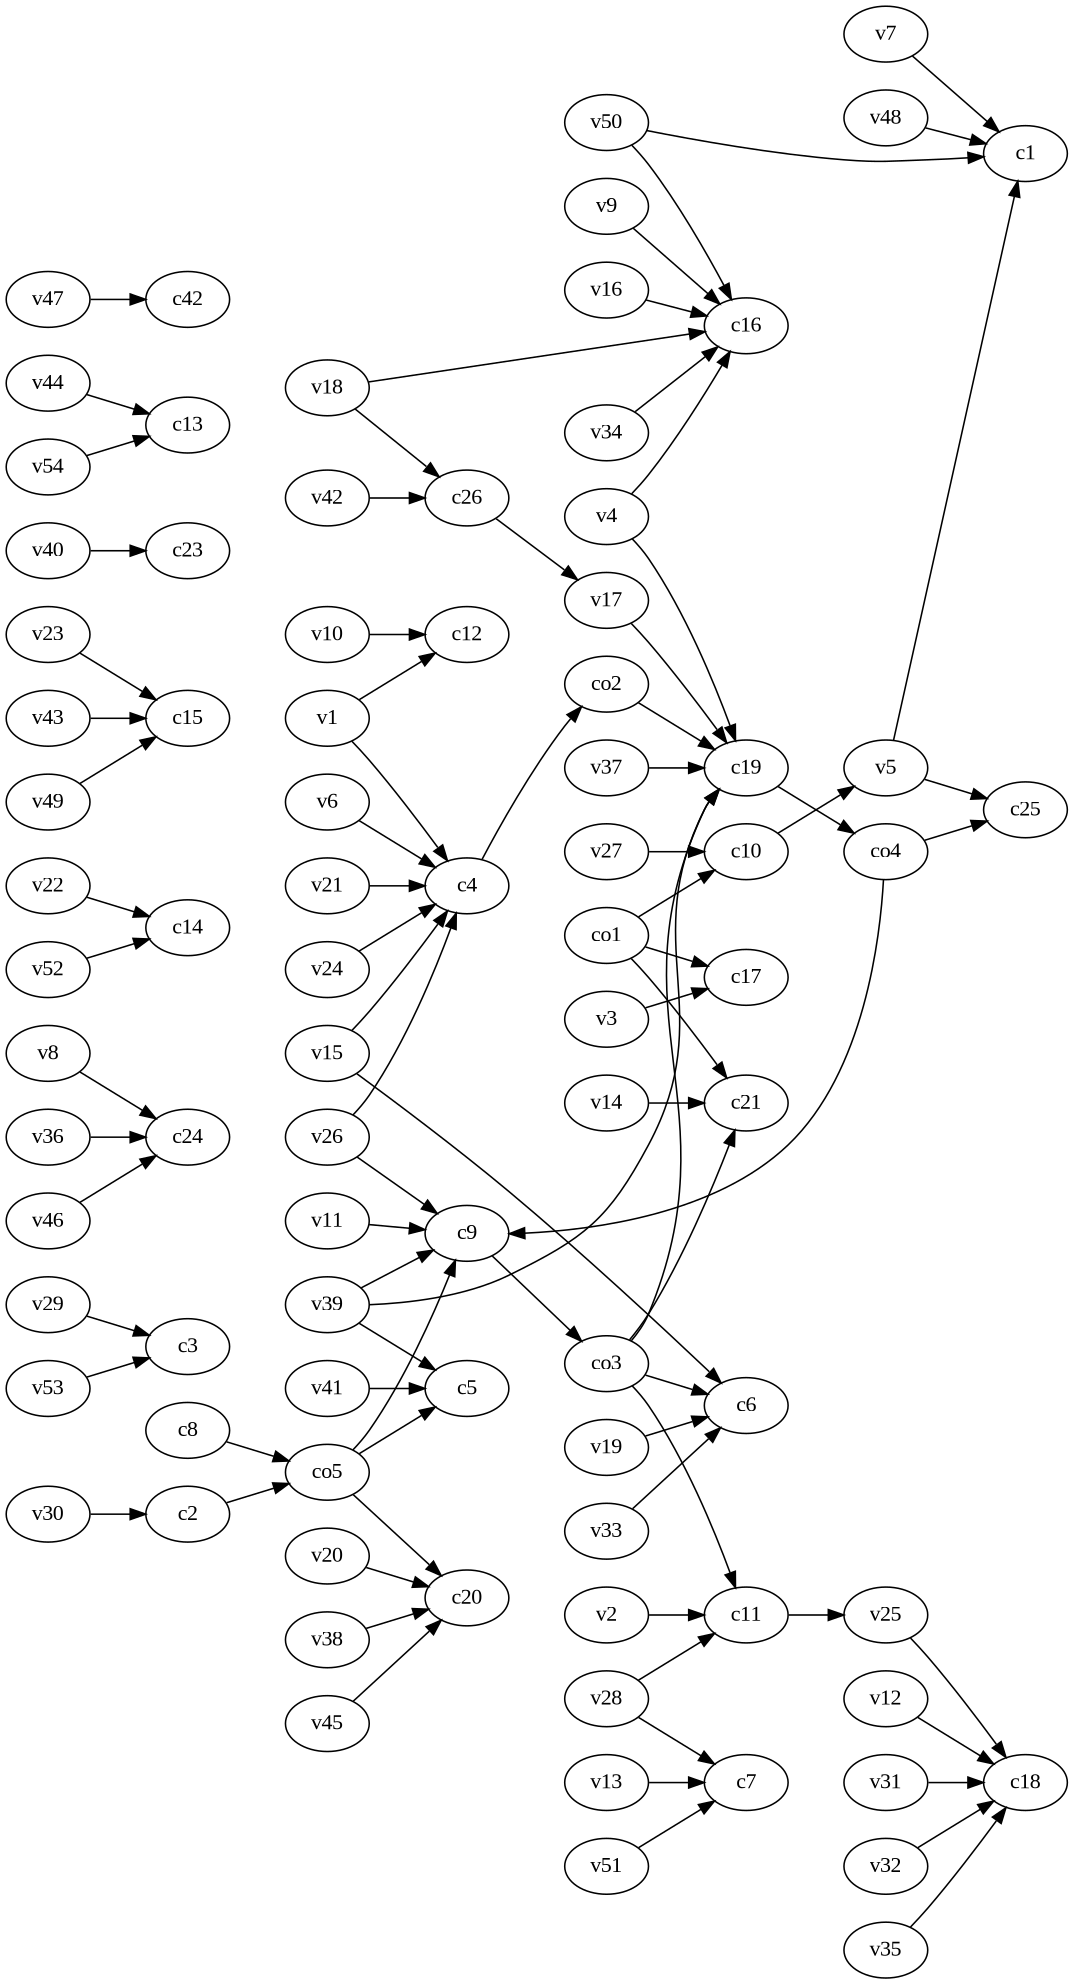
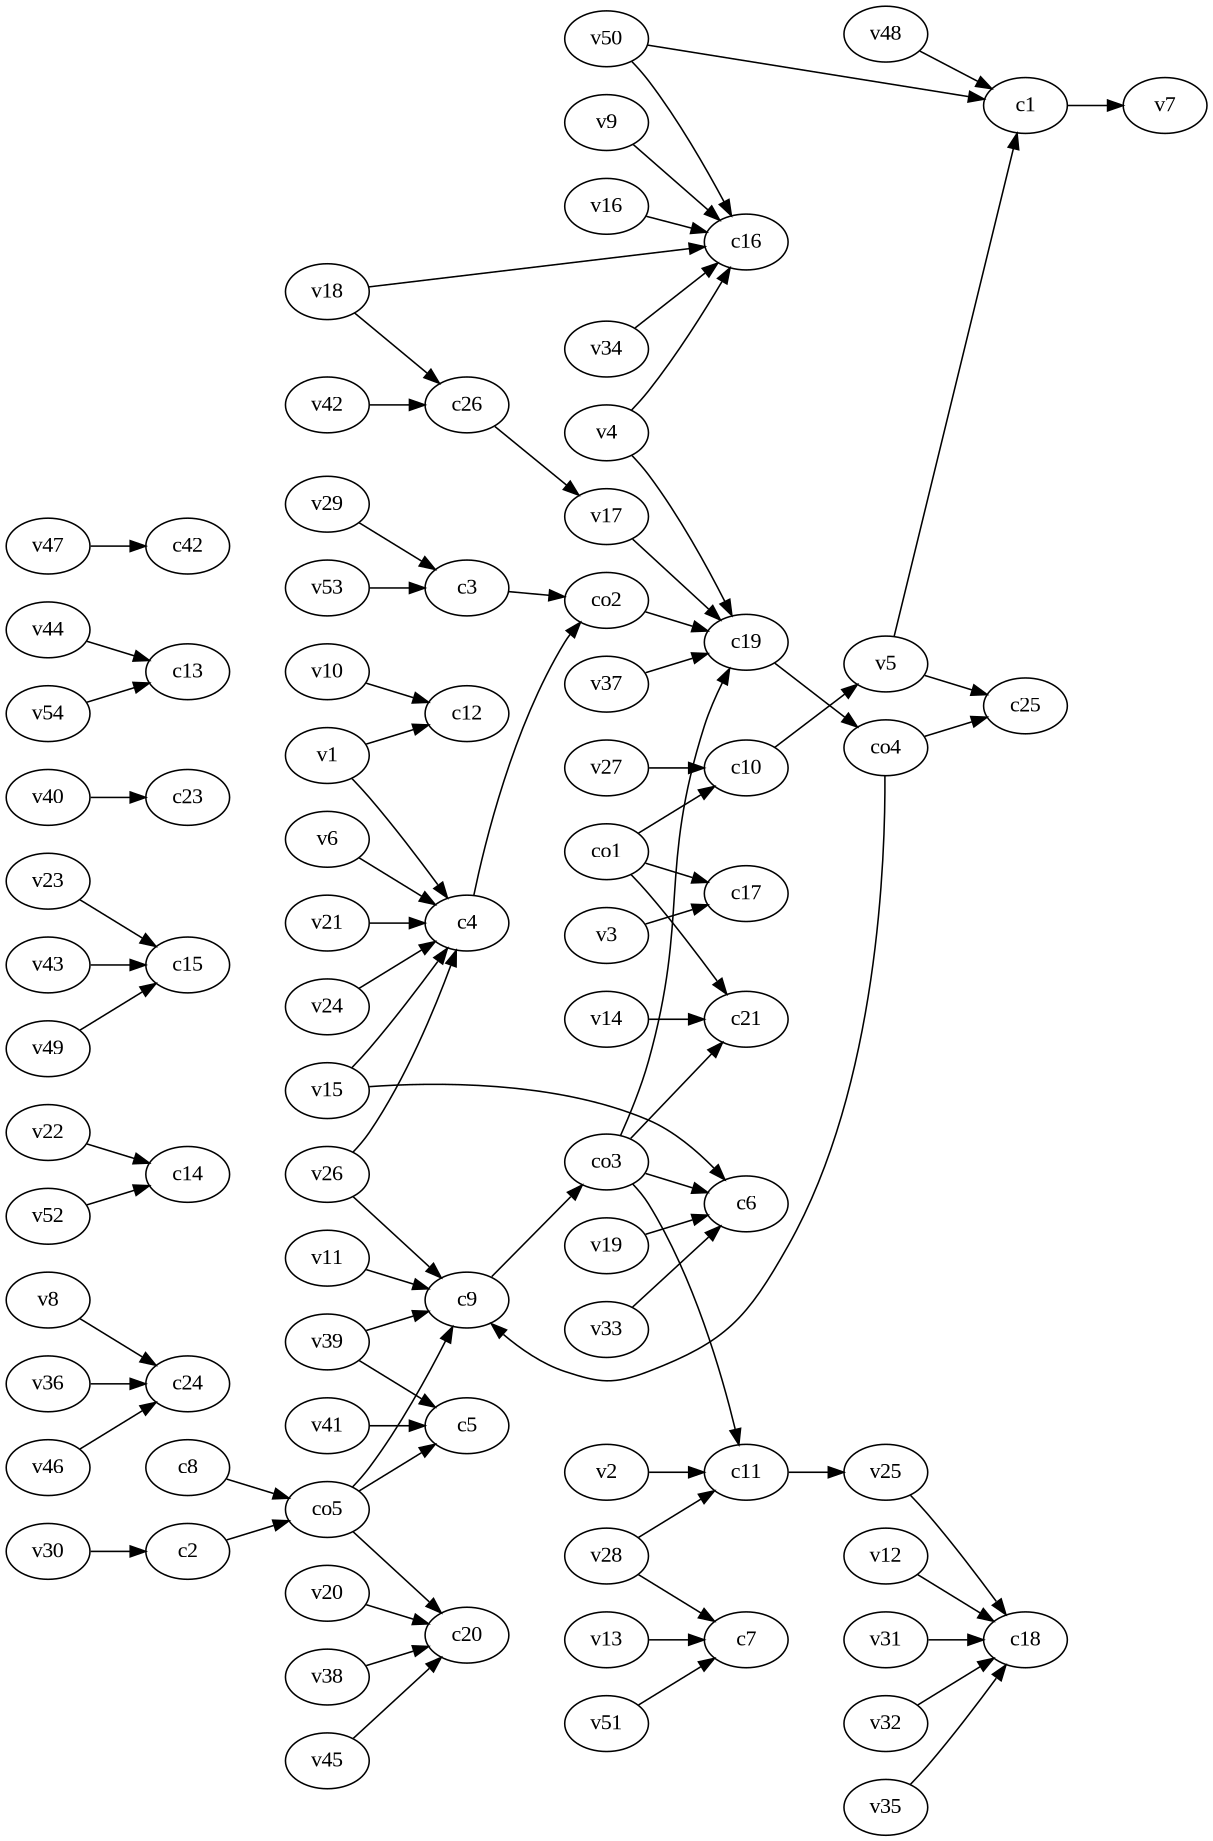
edge "v7" -> "c1": reversed
edge "c3" -> "co2": added
edge "v39" -> "c19": removed
